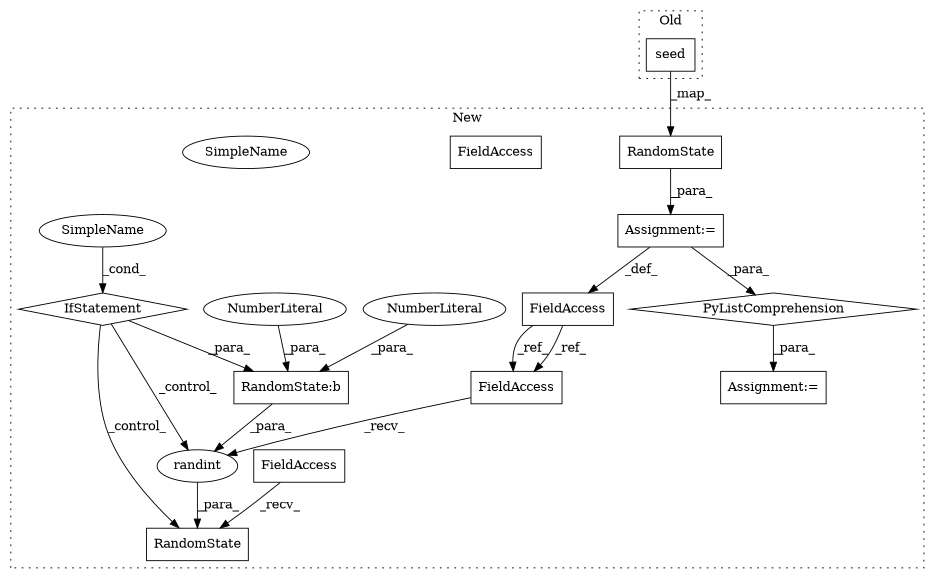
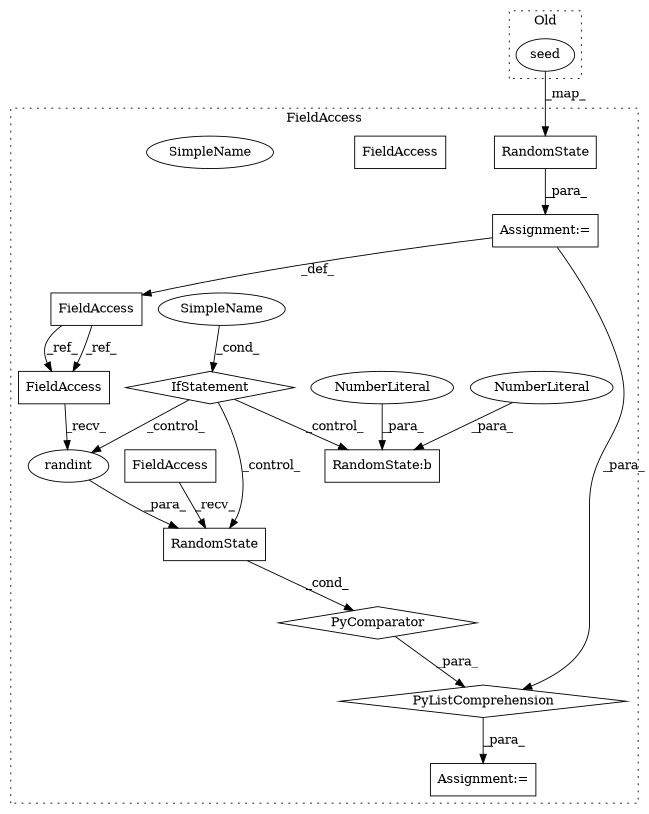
node "seed": shape box -> ellipse
cluster "New": label "New" -> "FieldAccess"
edge "IfStatement" -> "RandomState:b": label "_para_" -> "_control_"
edge "RandomState:b" -> "randint": removed, label "_para_"
node "PyComparator": added
